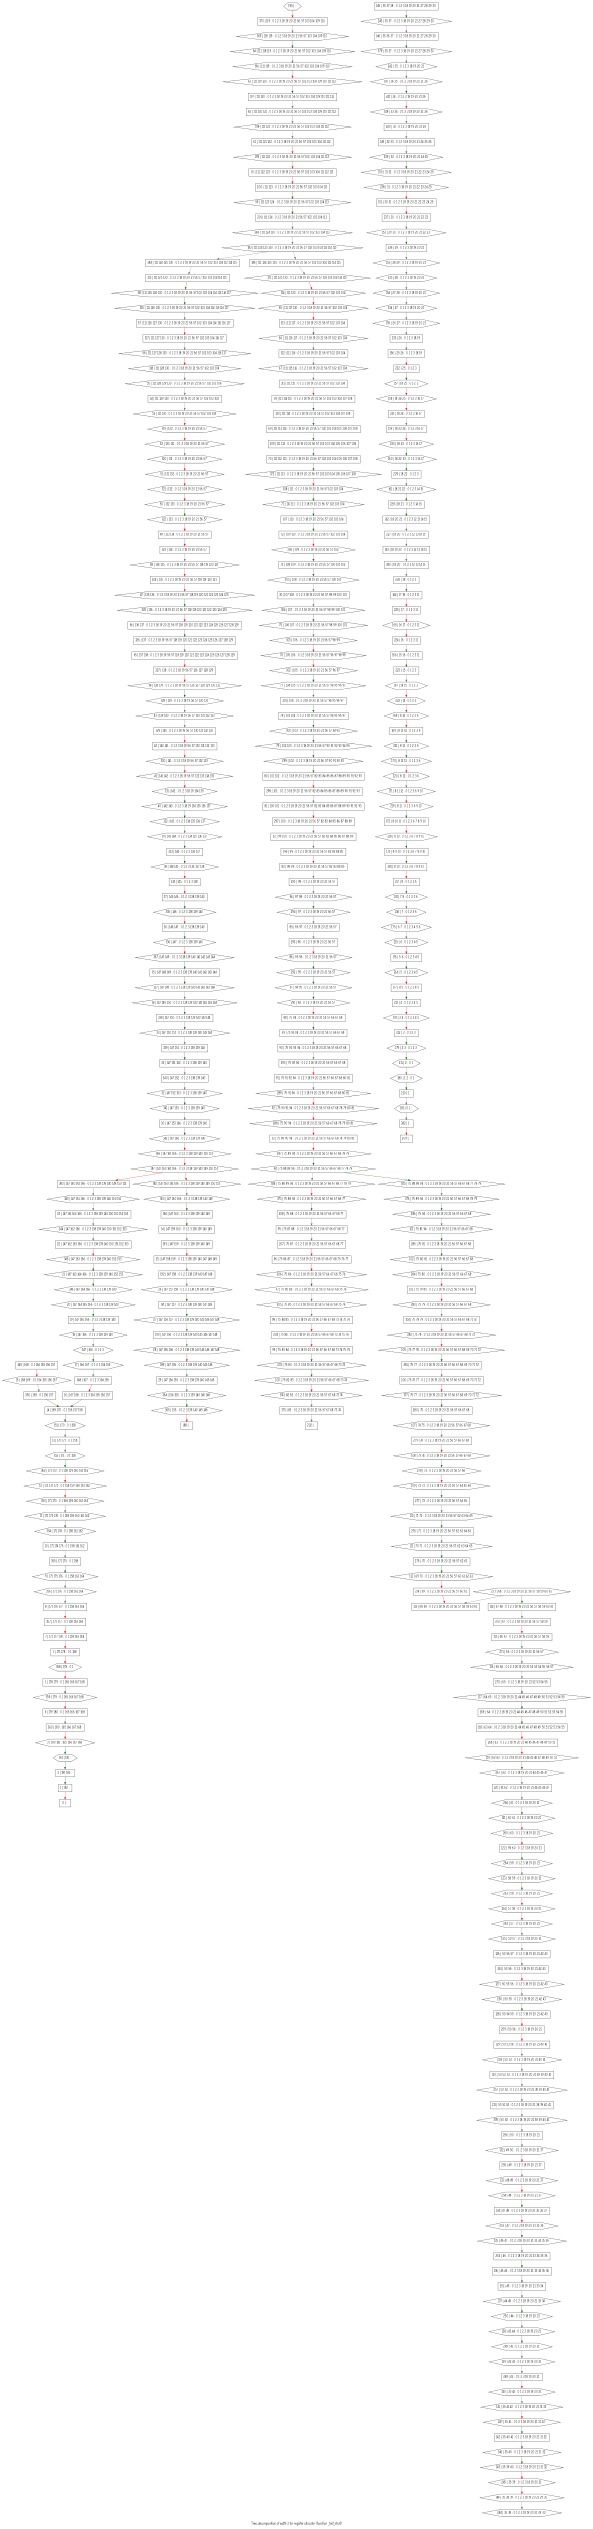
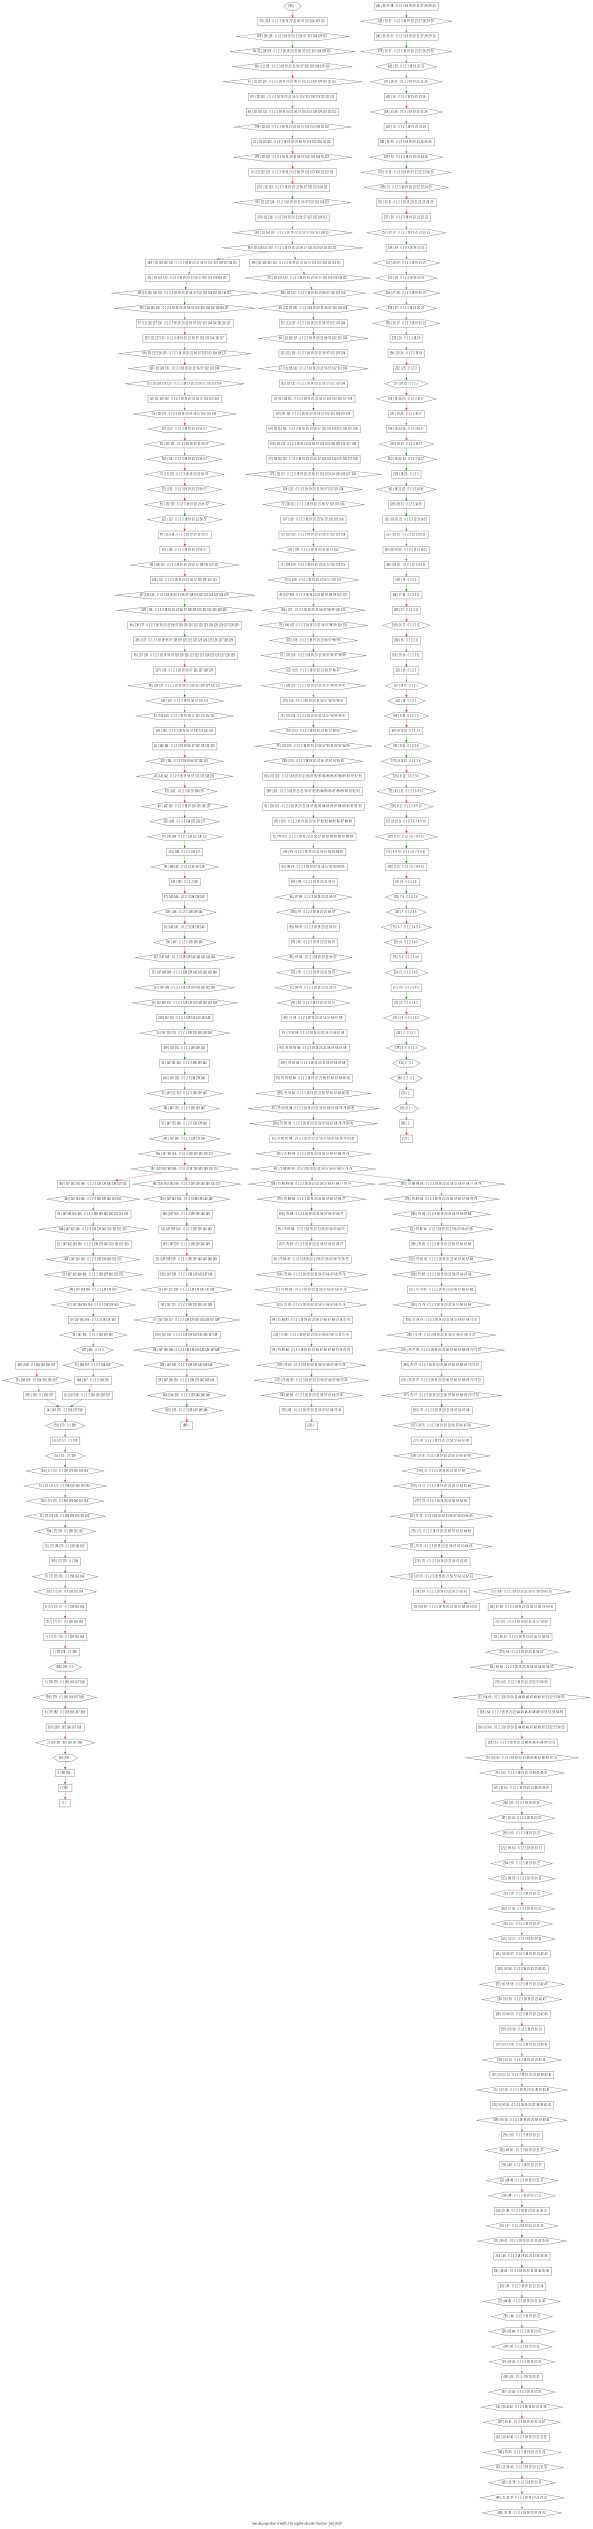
edge "331 | 142 : 0 1 2 3 18 19 134 135" -> "40 | 142 143 : 0 1 2 3 18 19 134 135 136 137": color darkgreen -> red
edge "214 | 5 : 0 1 2 3 4 5" -> "177 | 4 5 : 0 1 2 3 4 5": removed
